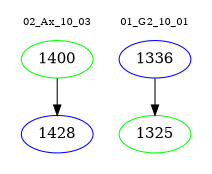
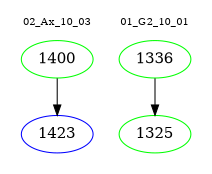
node "1336": color blue -> green
node "1428": label "1428" -> "1423"
